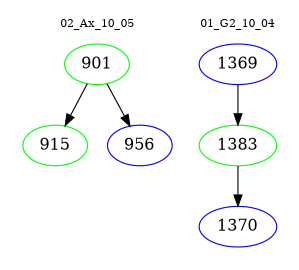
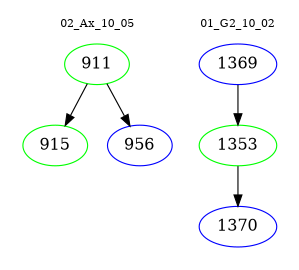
cluster "01_G2_10_04": label "01_G2_10_04" -> "01_G2_10_02"
node "901": label "901" -> "911"
node "1383": label "1383" -> "1353"
